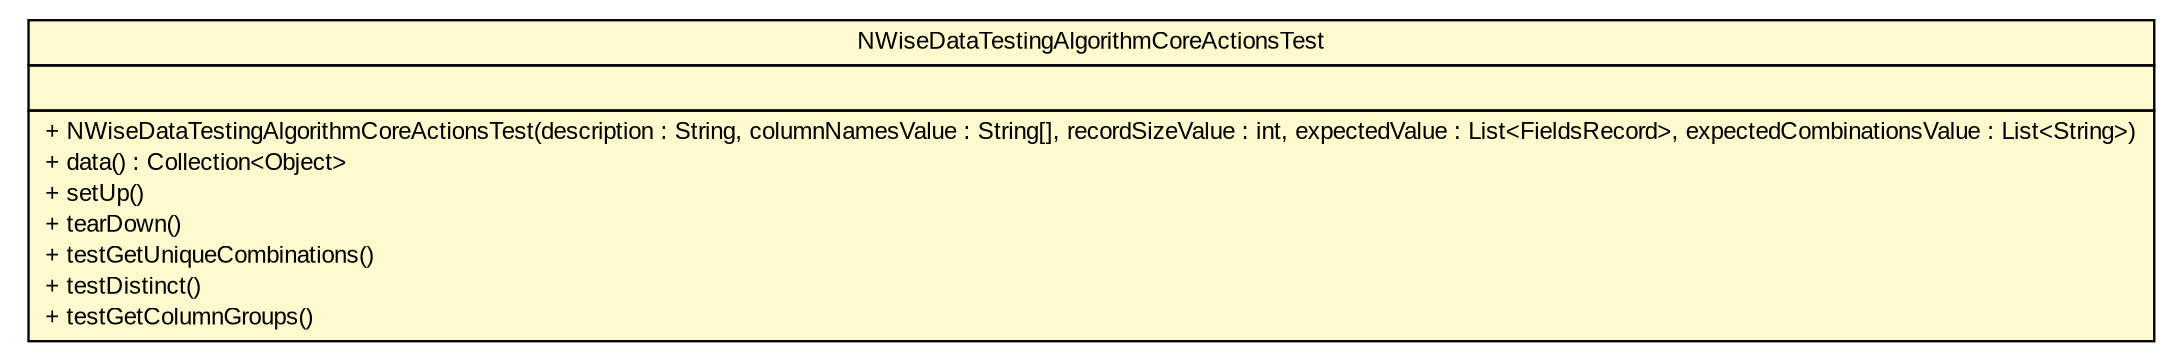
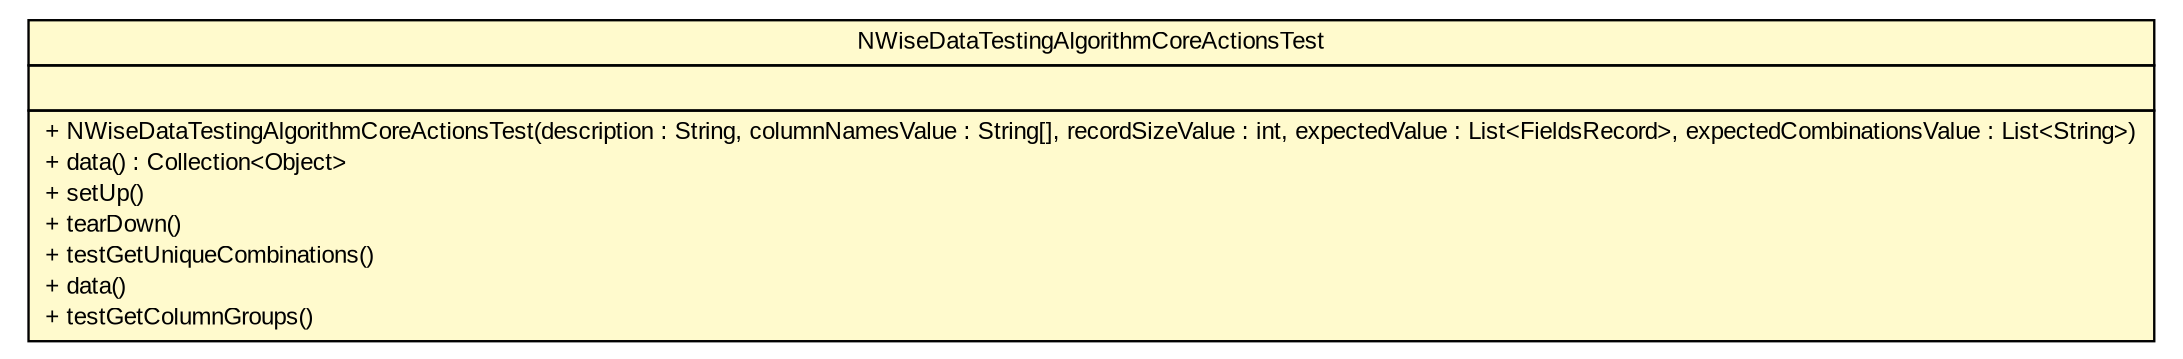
node "NWiseDataTestingAlgorithmCoreActionsTest": text "+ testDistinct()" -> "+ data()"
